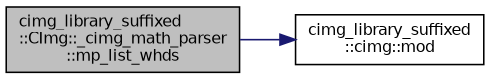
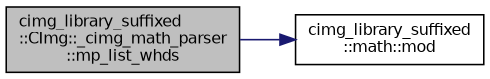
node "cimg_library_suffixed ::cimg::mod": label "cimg_library_suffixed ::cimg::mod" -> "cimg_library_suffixed ::math::mod"
